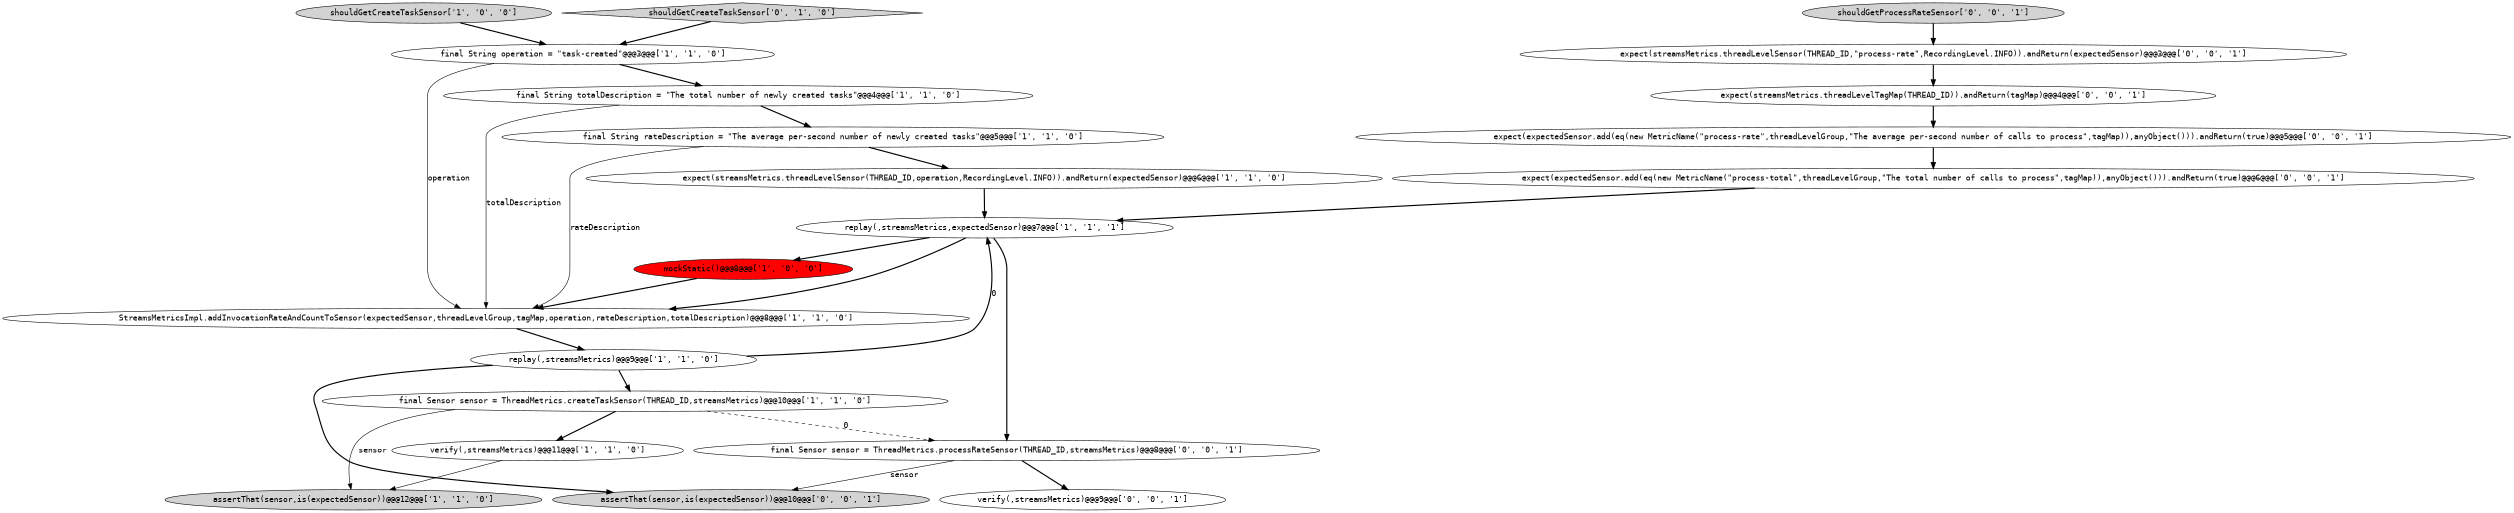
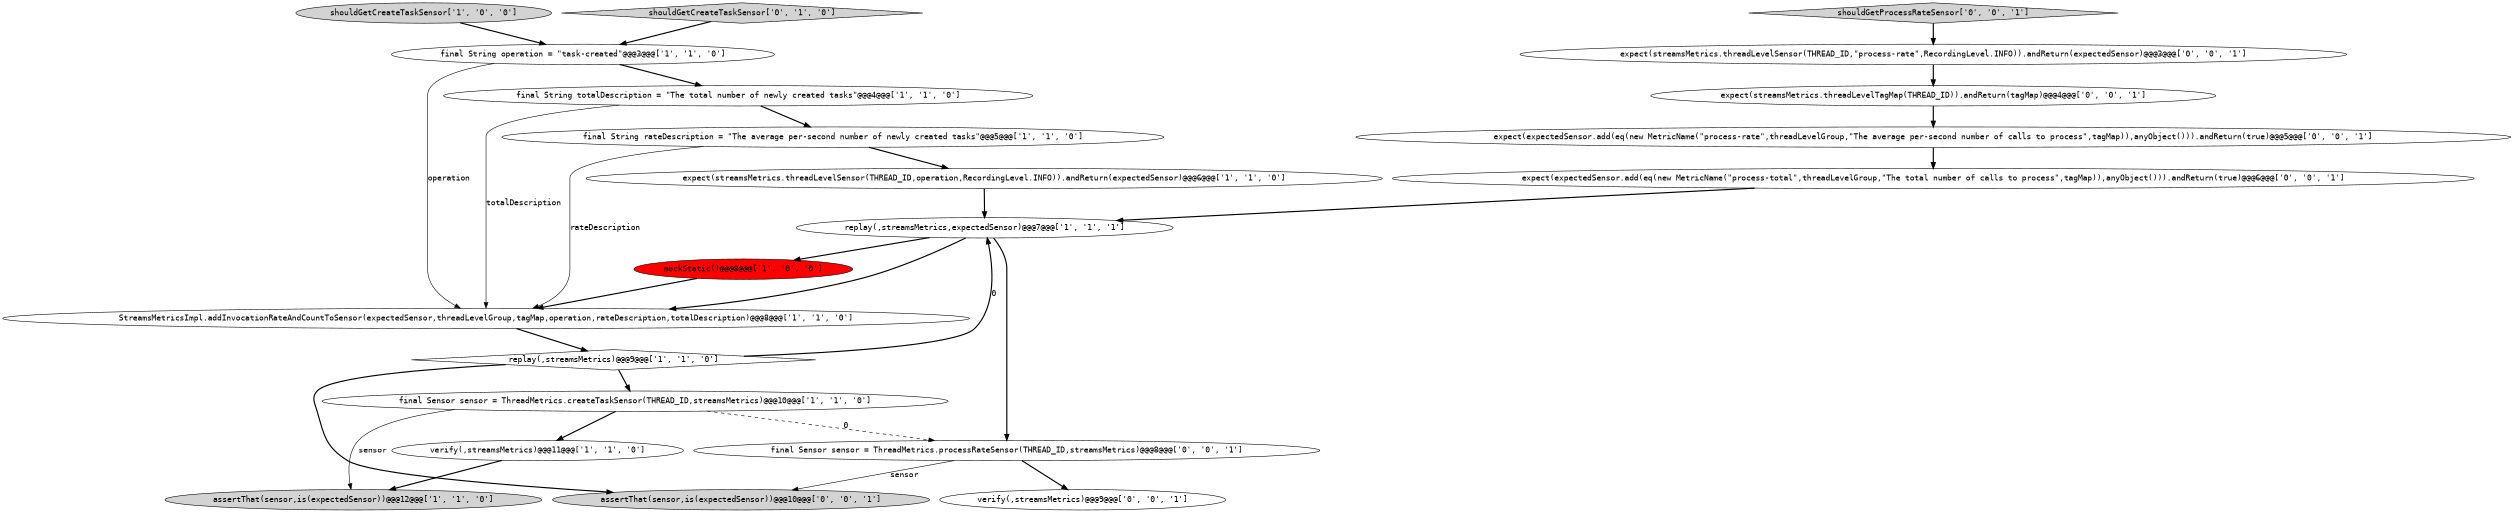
node "shouldGetProcessRateSensor['0', '0', '1']": shape ellipse -> diamond
node "replay(,streamsMetrics)@@@9@@@['1', '1', '0']": shape ellipse -> diamond
edge "verify(,streamsMetrics)@@@11@@@['1', '1', '0']" -> "assertThat(sensor,is(expectedSensor))@@@12@@@['1', '1', '0']": style solid -> bold
